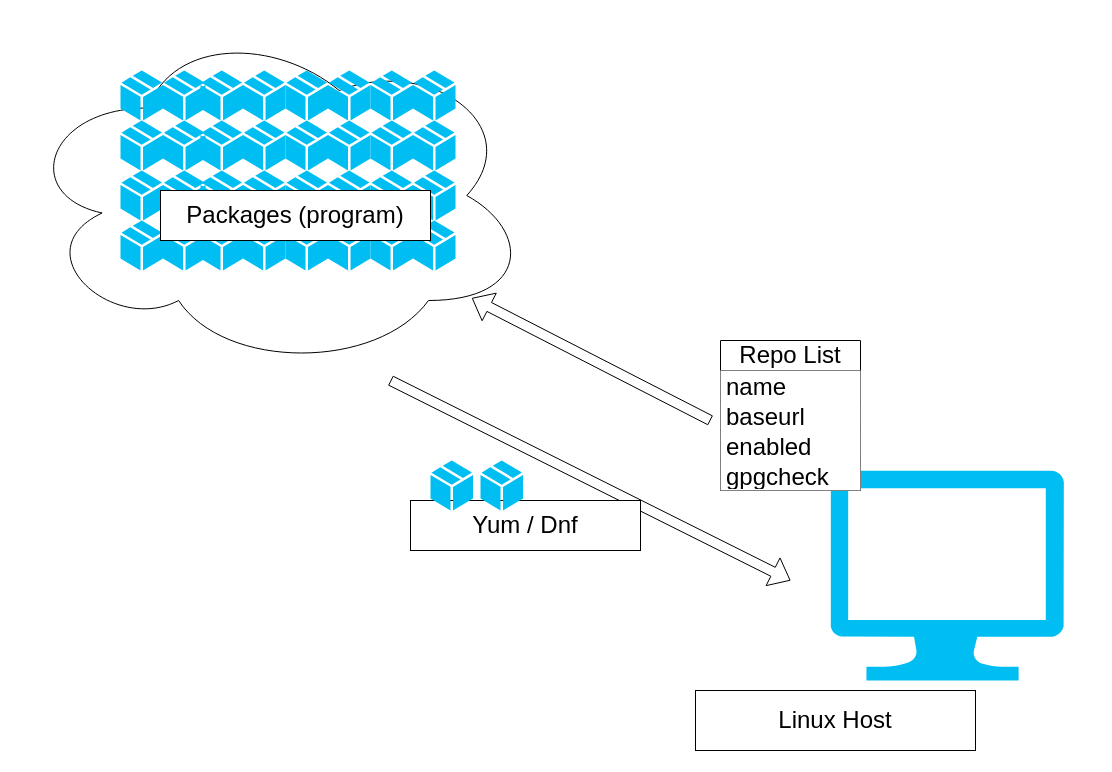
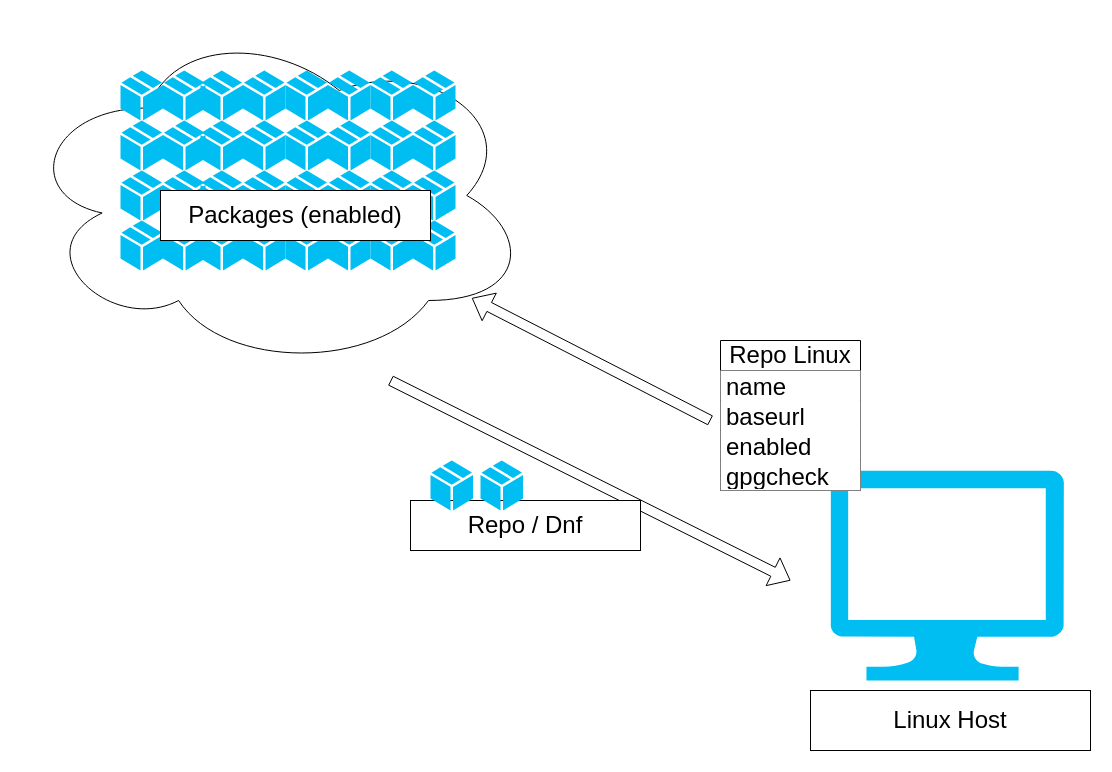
node "Packages (program)": label "Packages (program)" -> "Packages (enabled)"
node "Repo List": label "Repo List" -> "Repo Linux"
node "Yum / Dnf": label "Yum / Dnf" -> "Repo / Dnf"
node "Linux Host": moved (836, 721) -> (951, 721)
